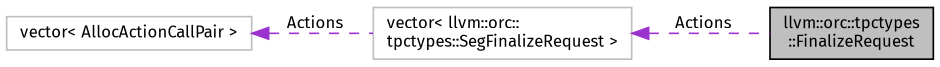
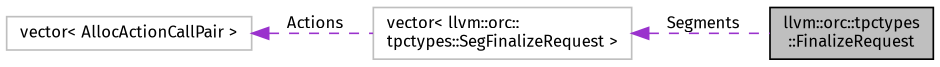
edge "llvm::orc::tpctypes ::FinalizeRequest" -> "vector< llvm::orc:: tpctypes::SegFinalizeRequest >": label " Actions" -> " Segments"
